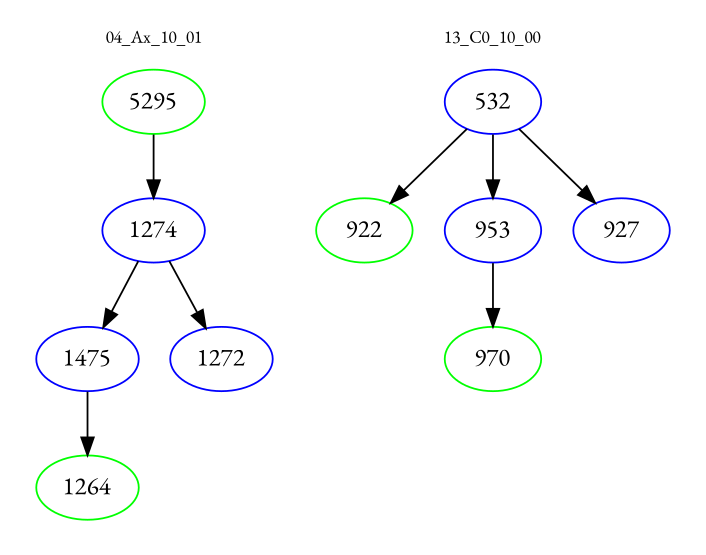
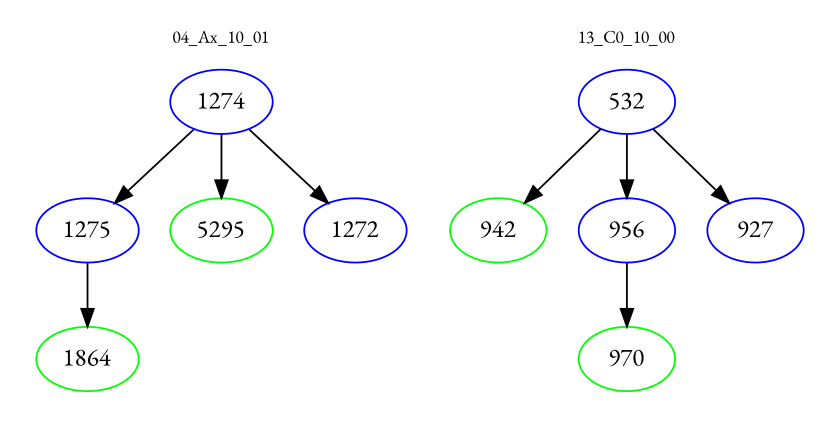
edge "5295" -> "1274": reversed
node "922": label "922" -> "942"
node "953": label "953" -> "956"
node "1475": label "1475" -> "1275"
node "1264": label "1264" -> "1864"
